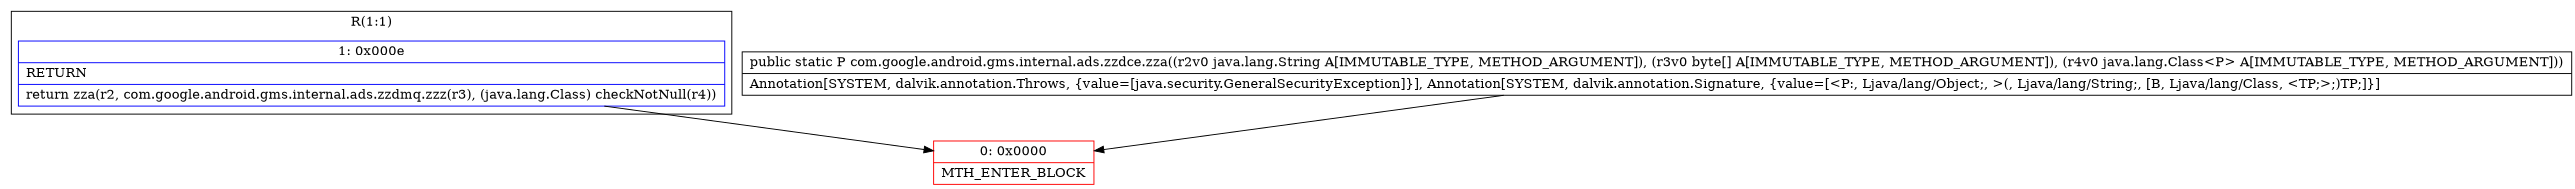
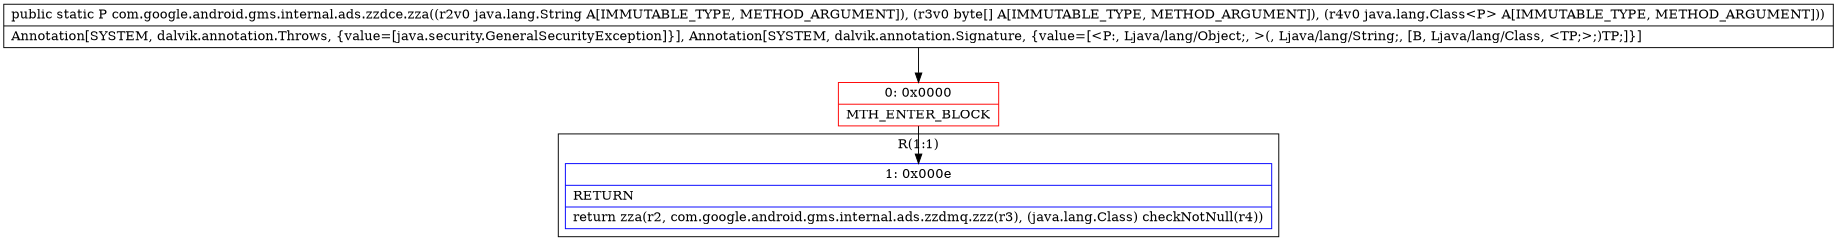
edge "1: 0x000e" -> "0: 0x0000": reversed
